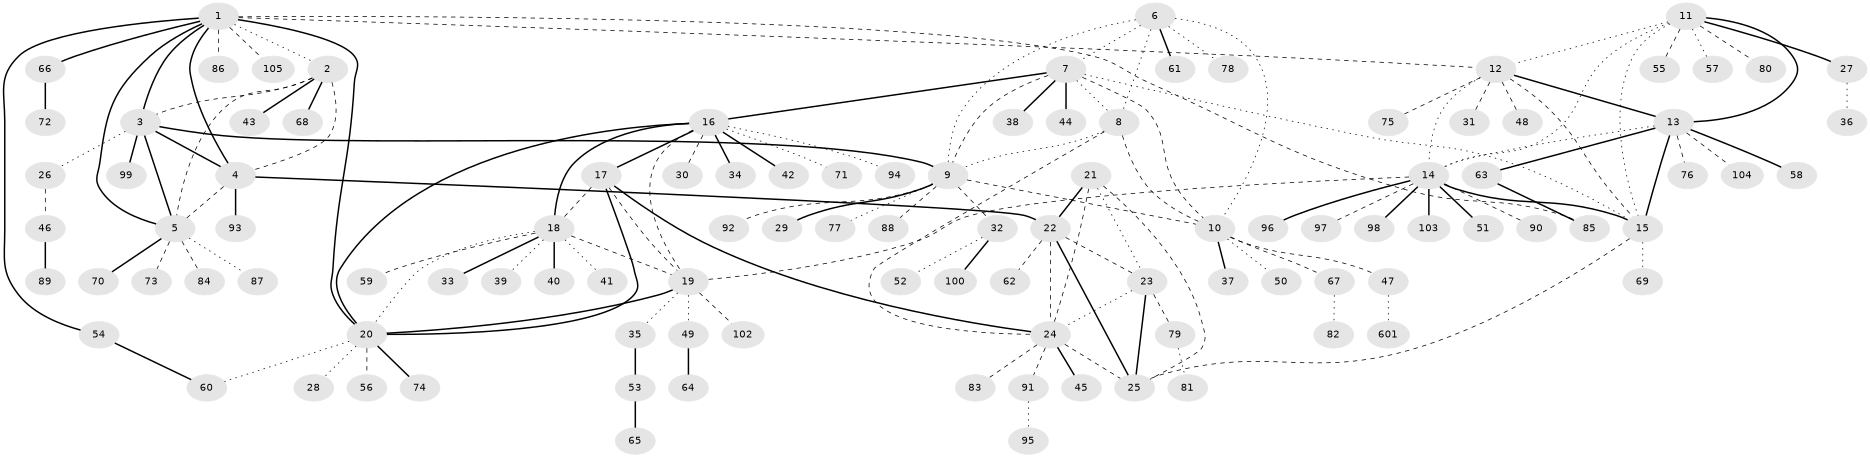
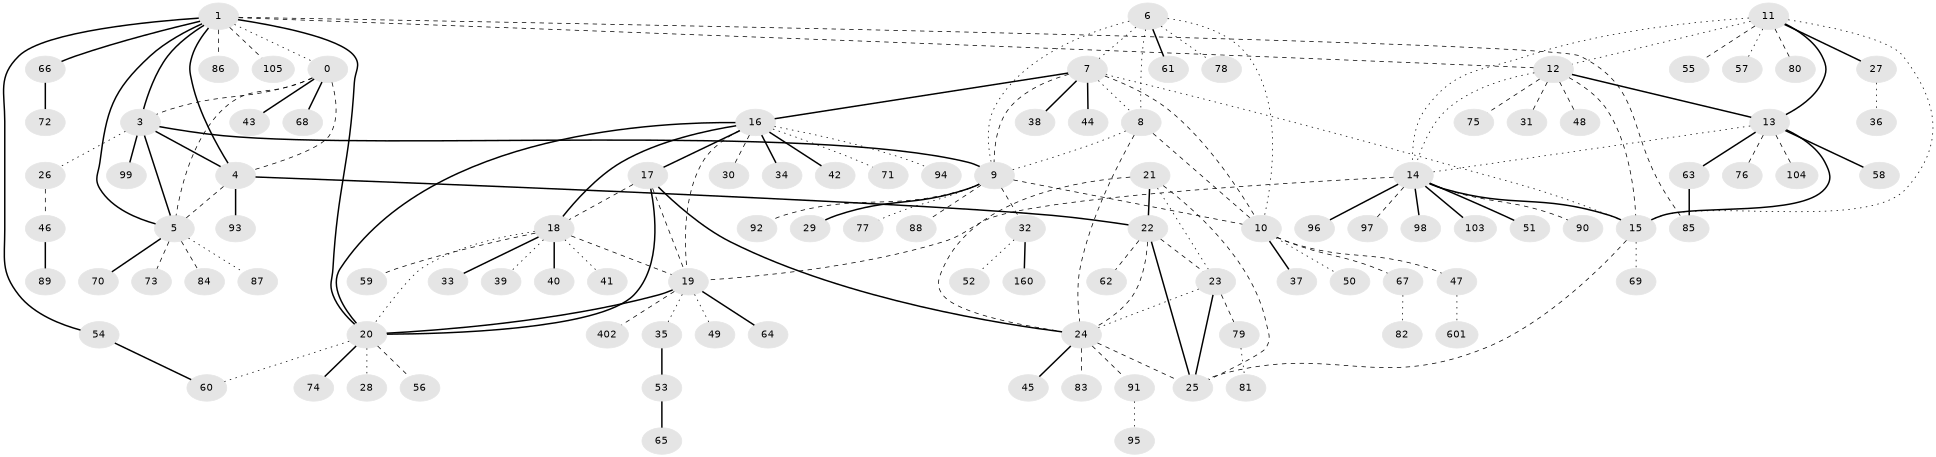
node "2": label "2" -> "0"
node "100": label "100" -> "160"
node "102": label "102" -> "402"
edge "49" -- "64": now "19" -- "64"
